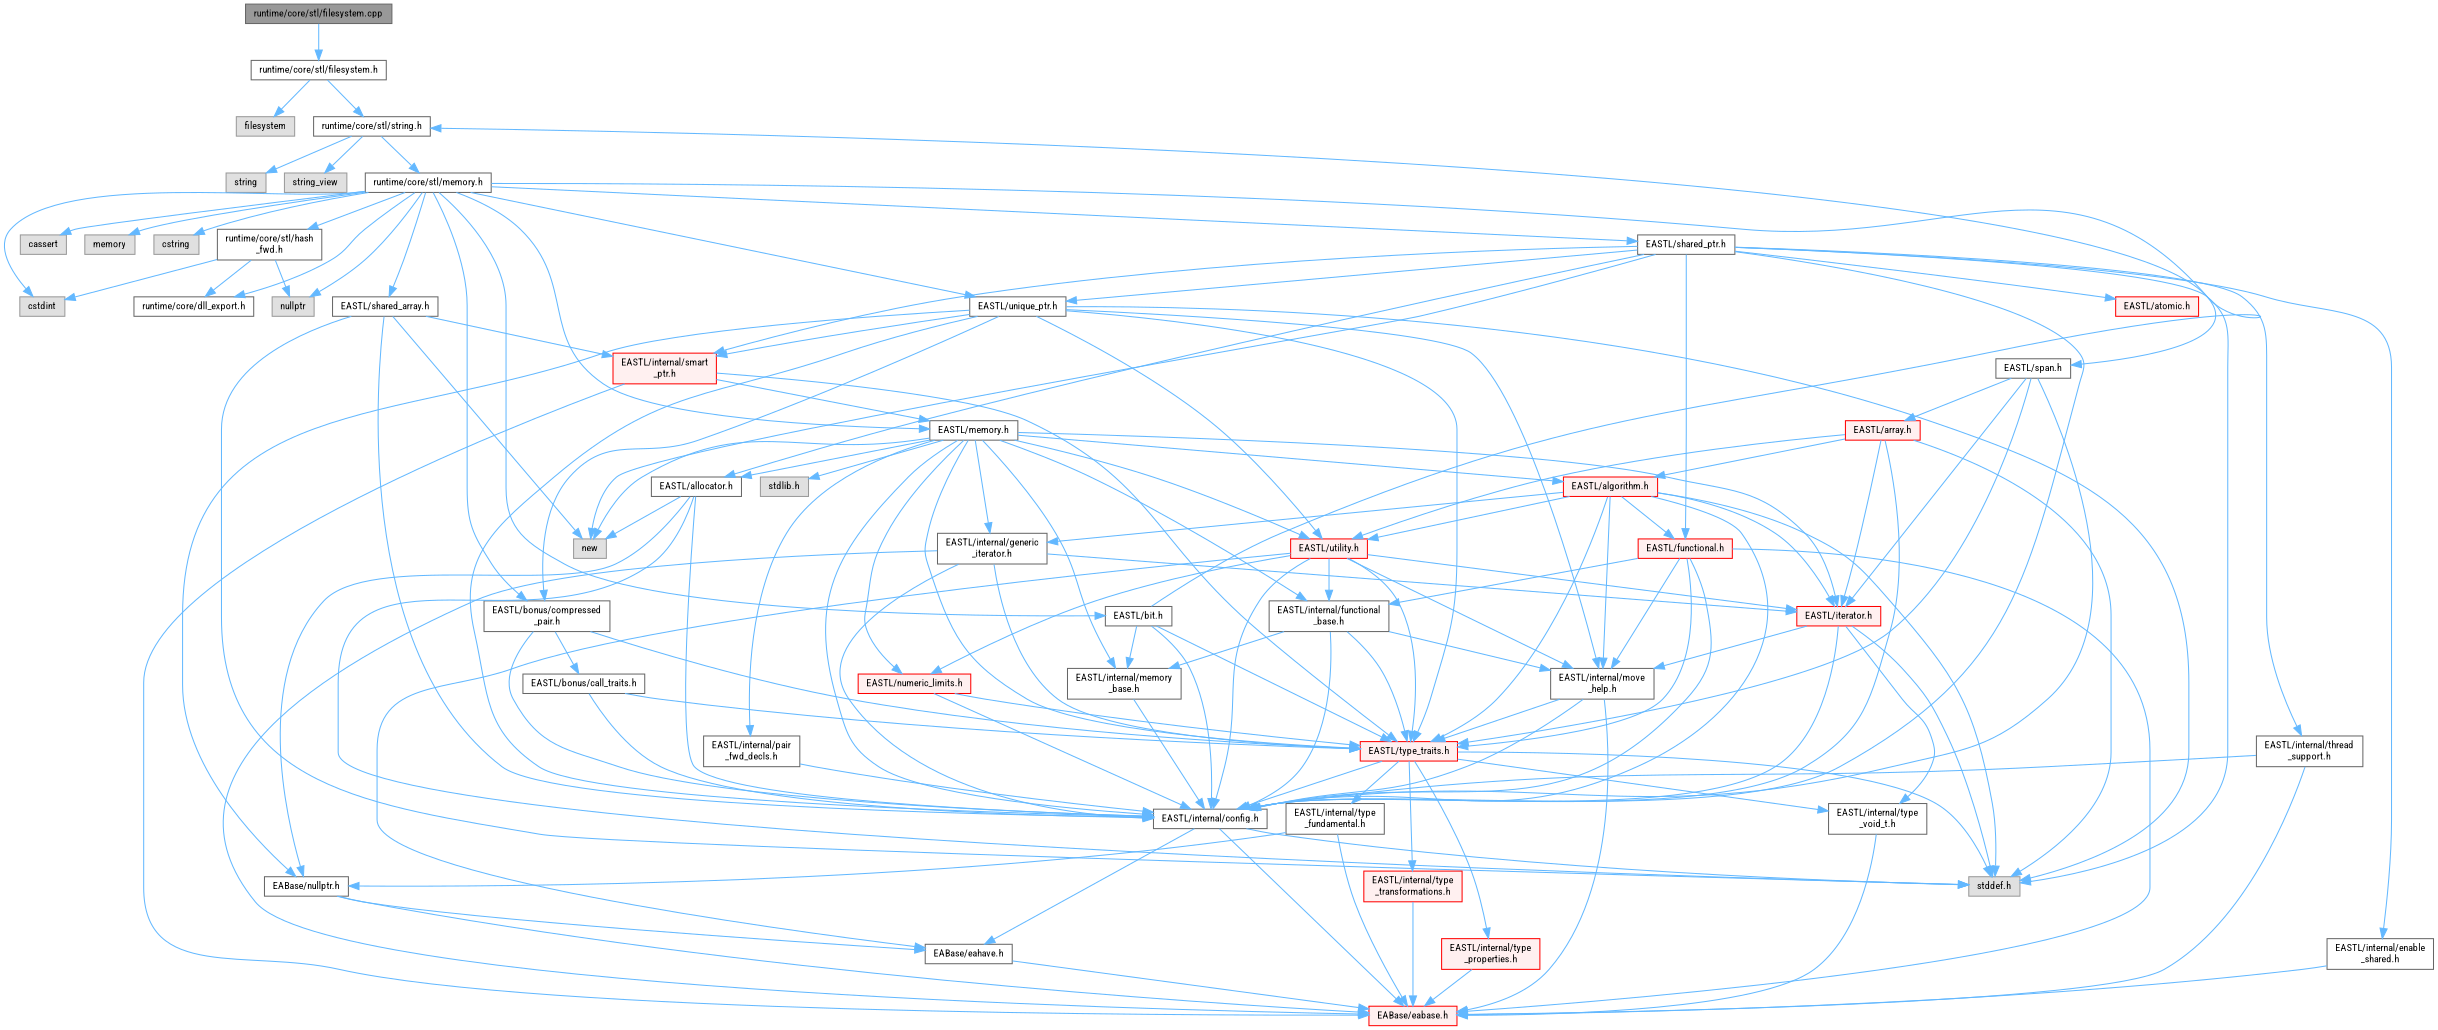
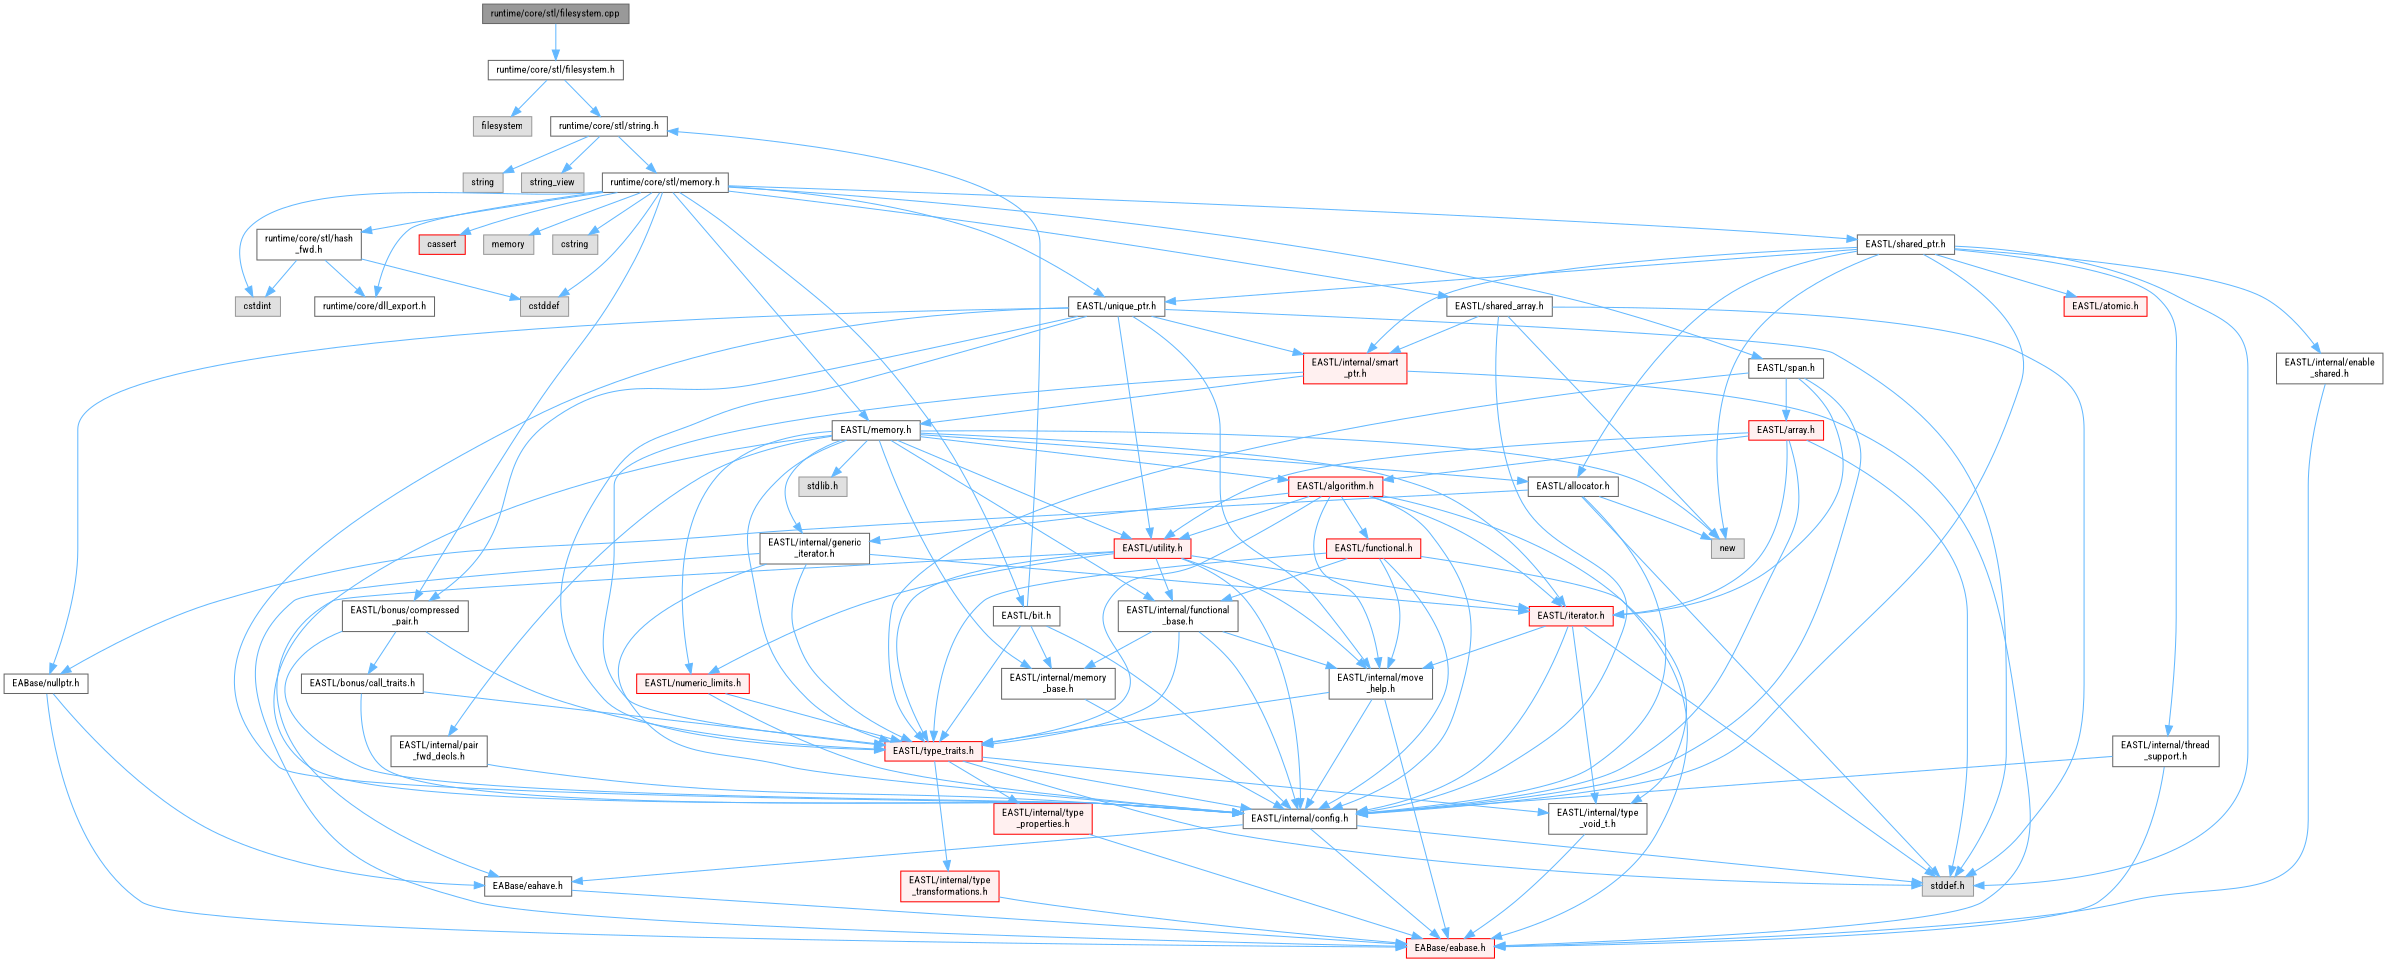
node "cassert": color grey60 -> red
node "nullptr": label "nullptr" -> "cstddef"
edge "EASTL/shared_ptr.h" -> "EASTL/functional.h": removed
edge "EASTL/algorithm.h" -> "stddef.h": now "EASTL/algorithm.h" -> "EASTL/internal/type _void_t.h"
node "EASTL/internal/type _fundamental.h": removed
